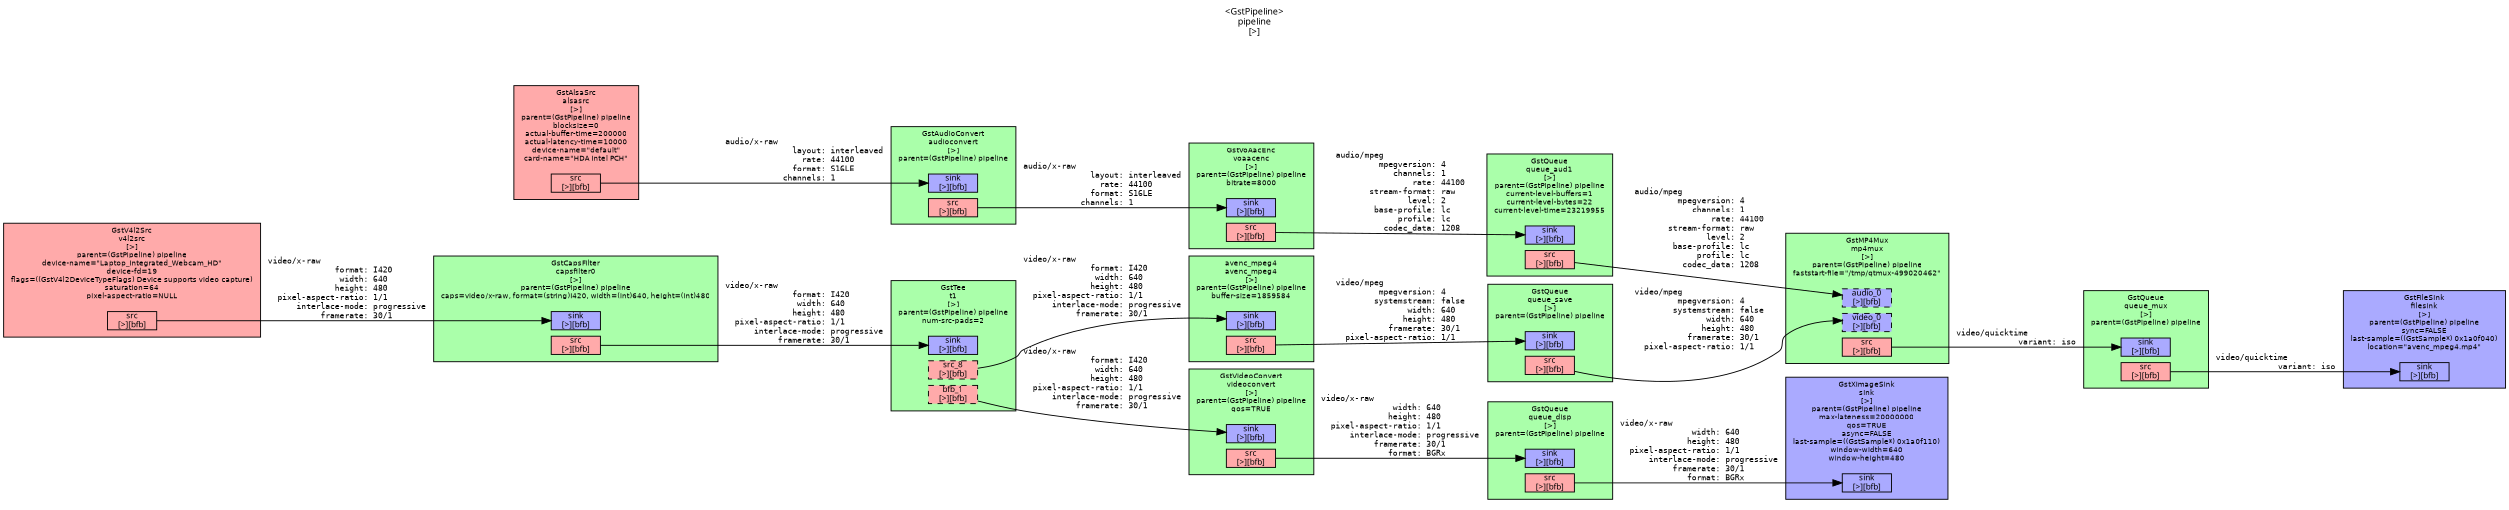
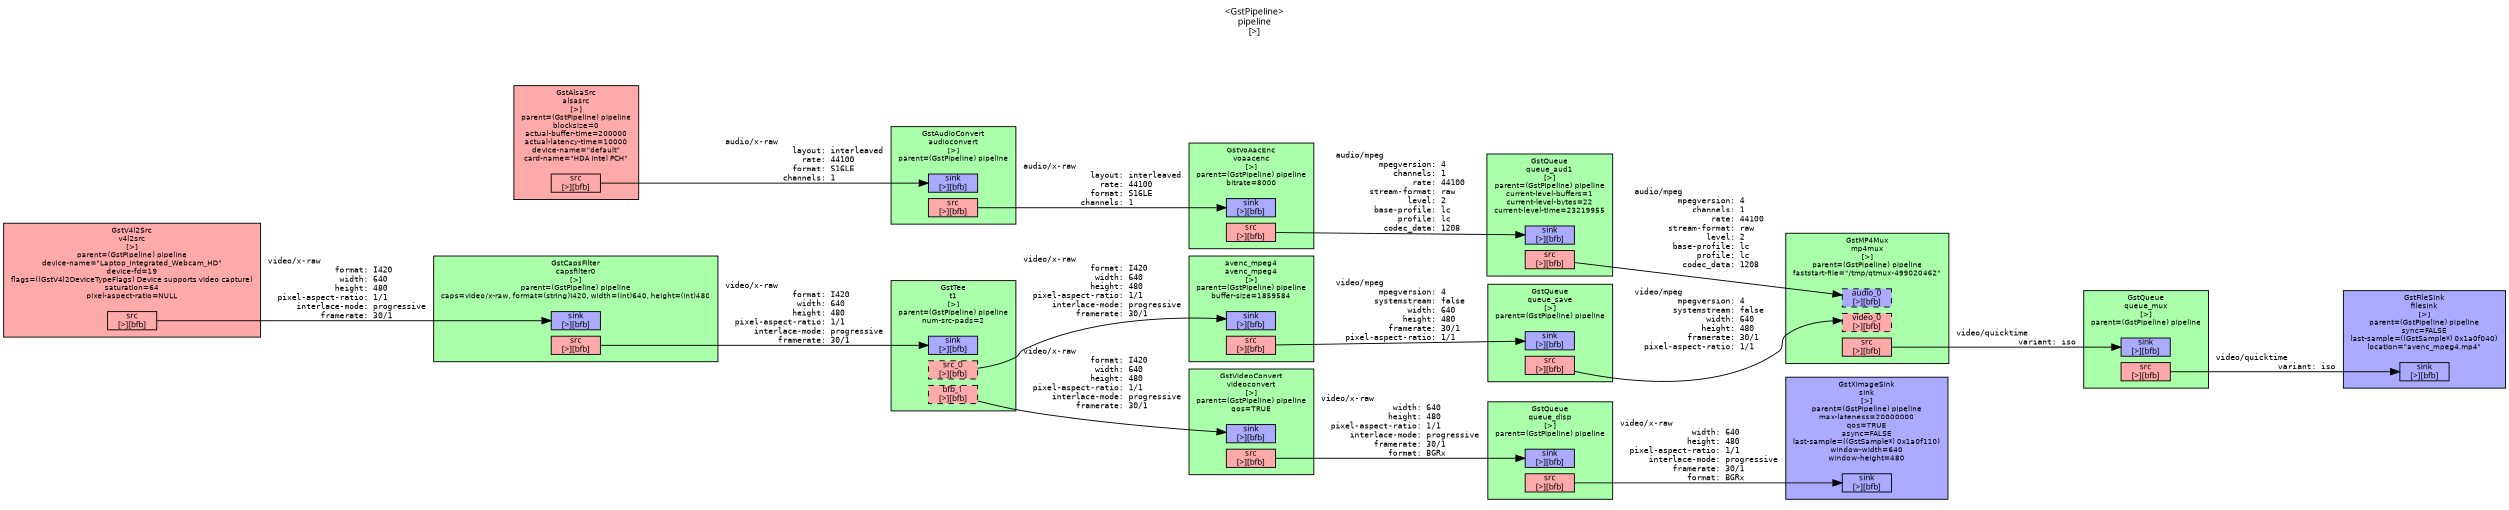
node "video_0 [>][bfb]": fillcolor #aaaaff -> #ffaaaa
node "src_8 [>][bfb]": label "src_8 [>][bfb]" -> "src_0 [>][bfb]"
